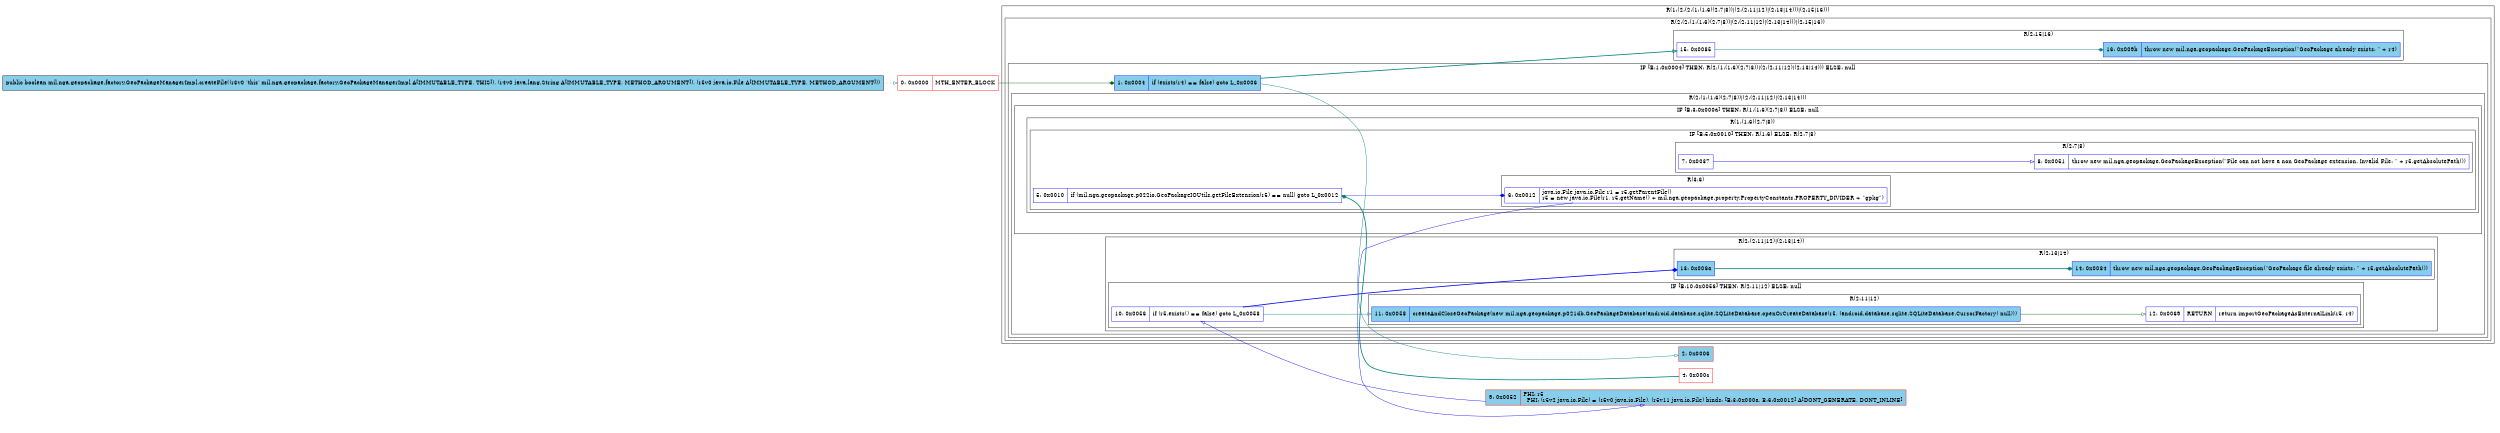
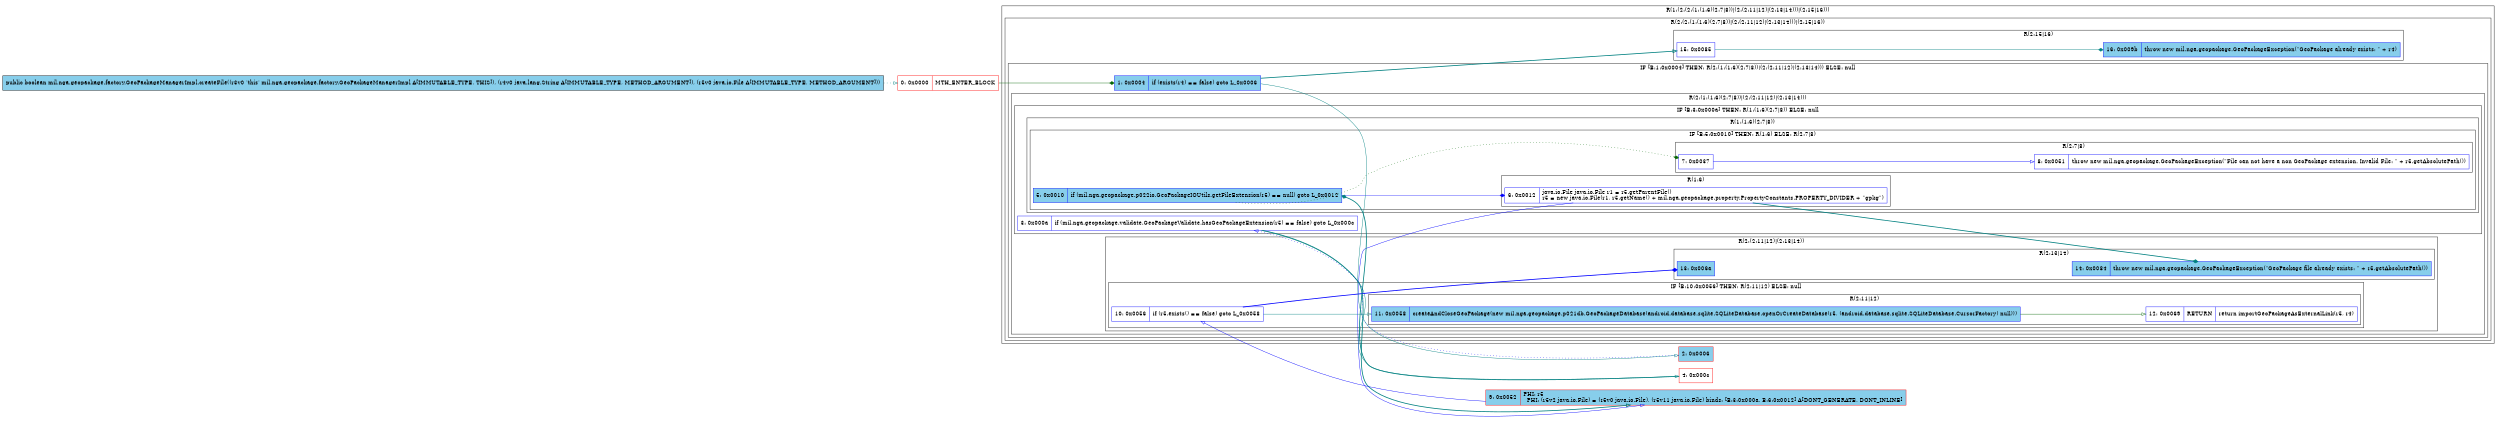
edge "5: 0x0010" -> "7: 0x0037": added
cluster "R(3:6)": label "R(3:6)" -> "R(1:6)"
node "5: 0x0010": fillcolor white -> skyblue
node "3: 0x000a": added
edge "13: 0x006a" -> "14: 0x0084": now "6: 0x0012" -> "14: 0x0084"
